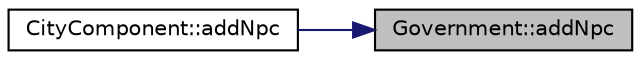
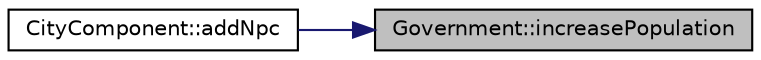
node "Government::addNpc": label "Government::addNpc" -> "Government::increasePopulation"
